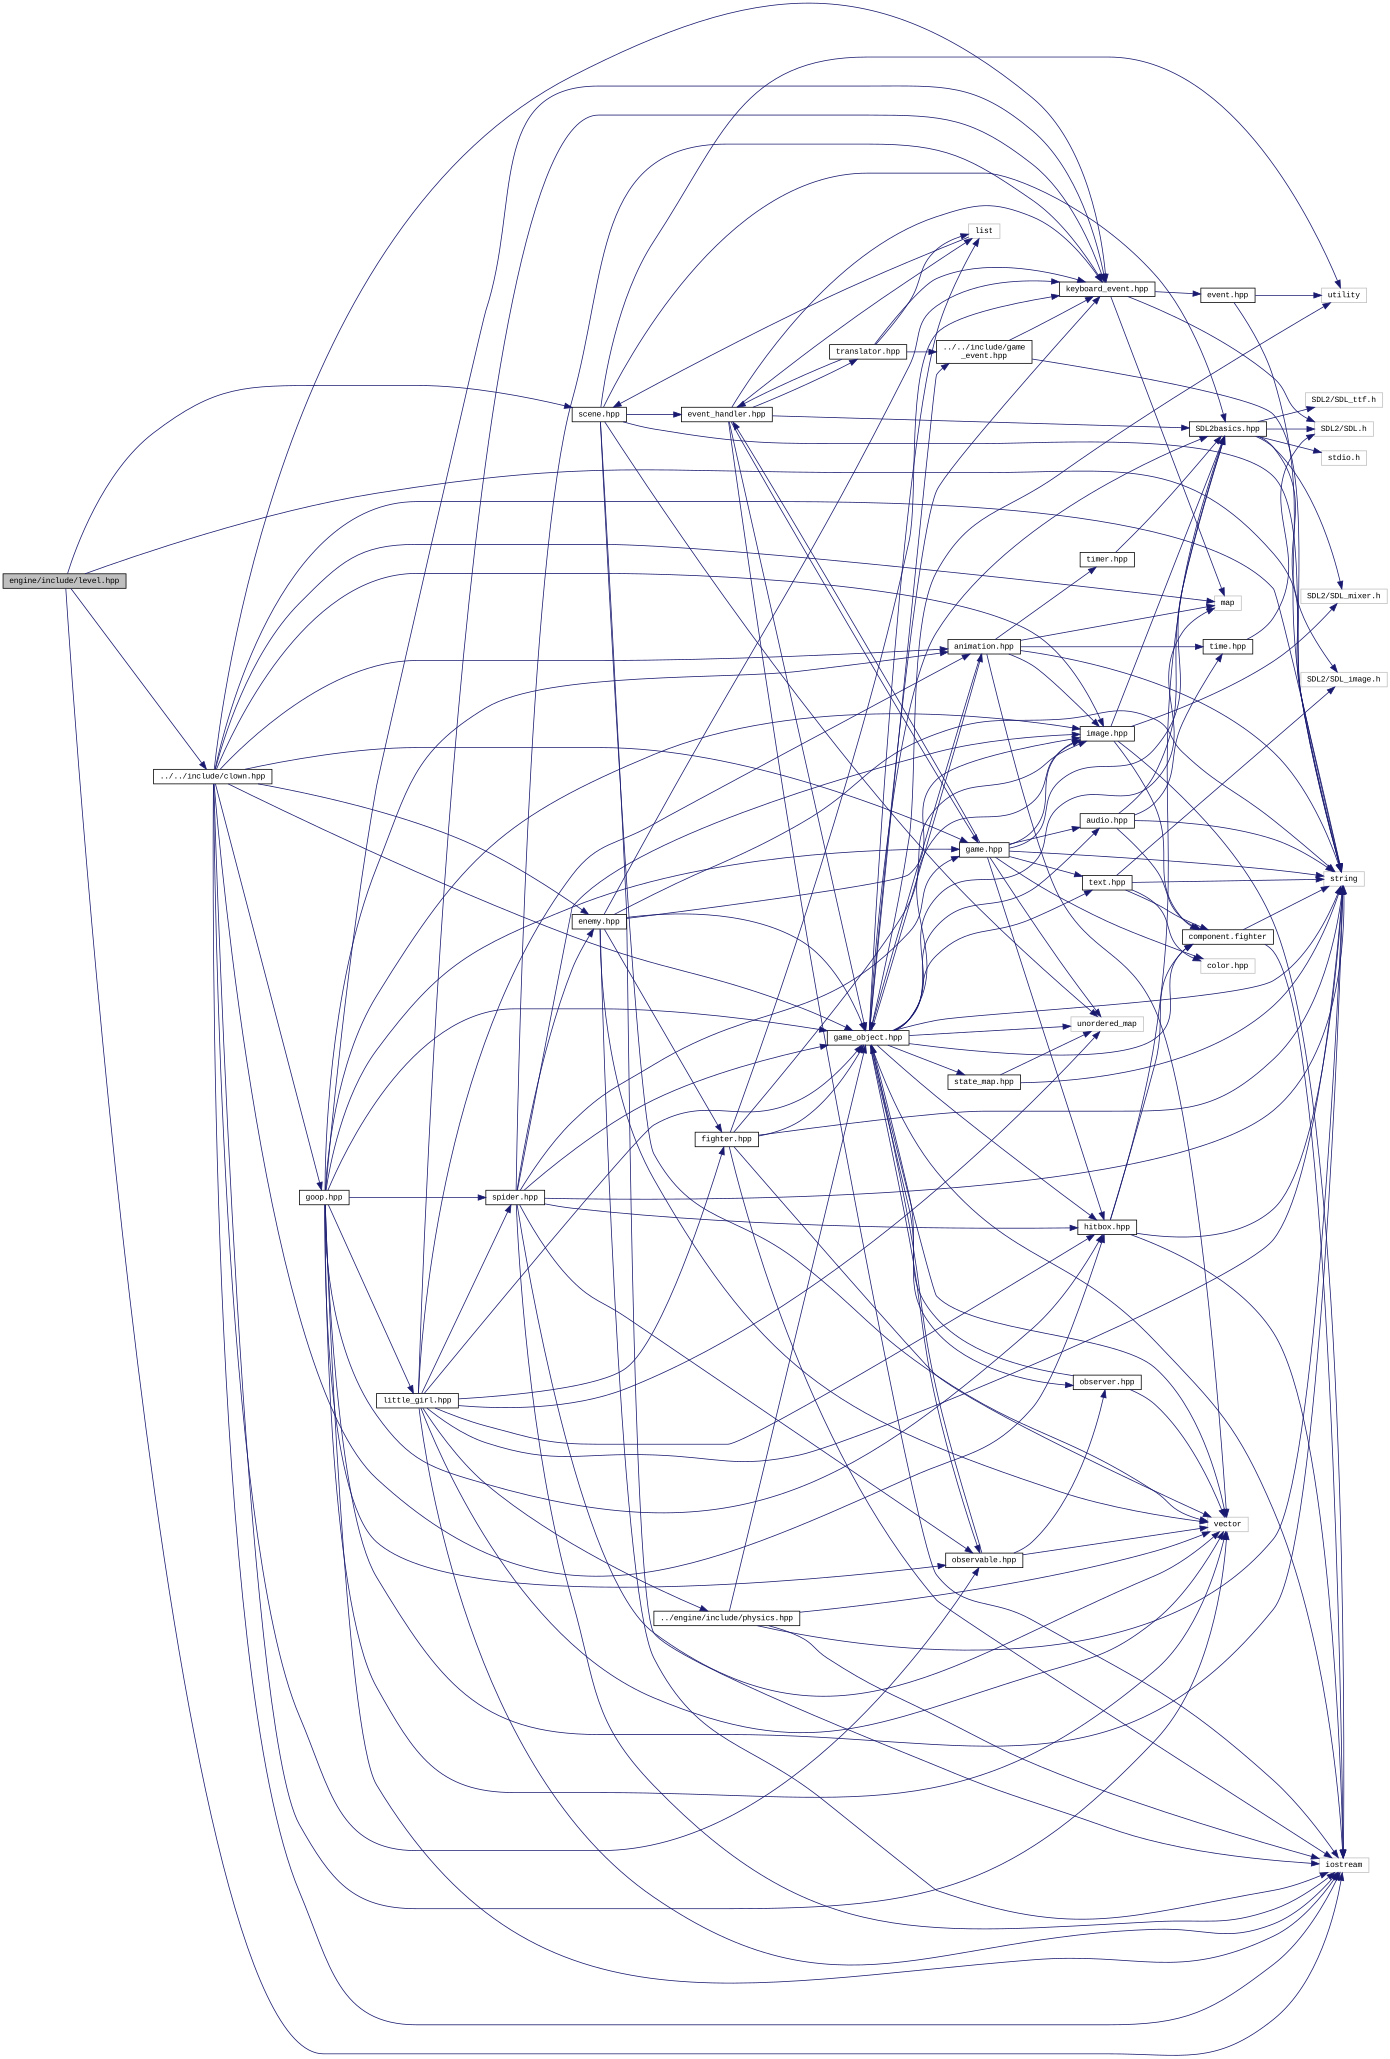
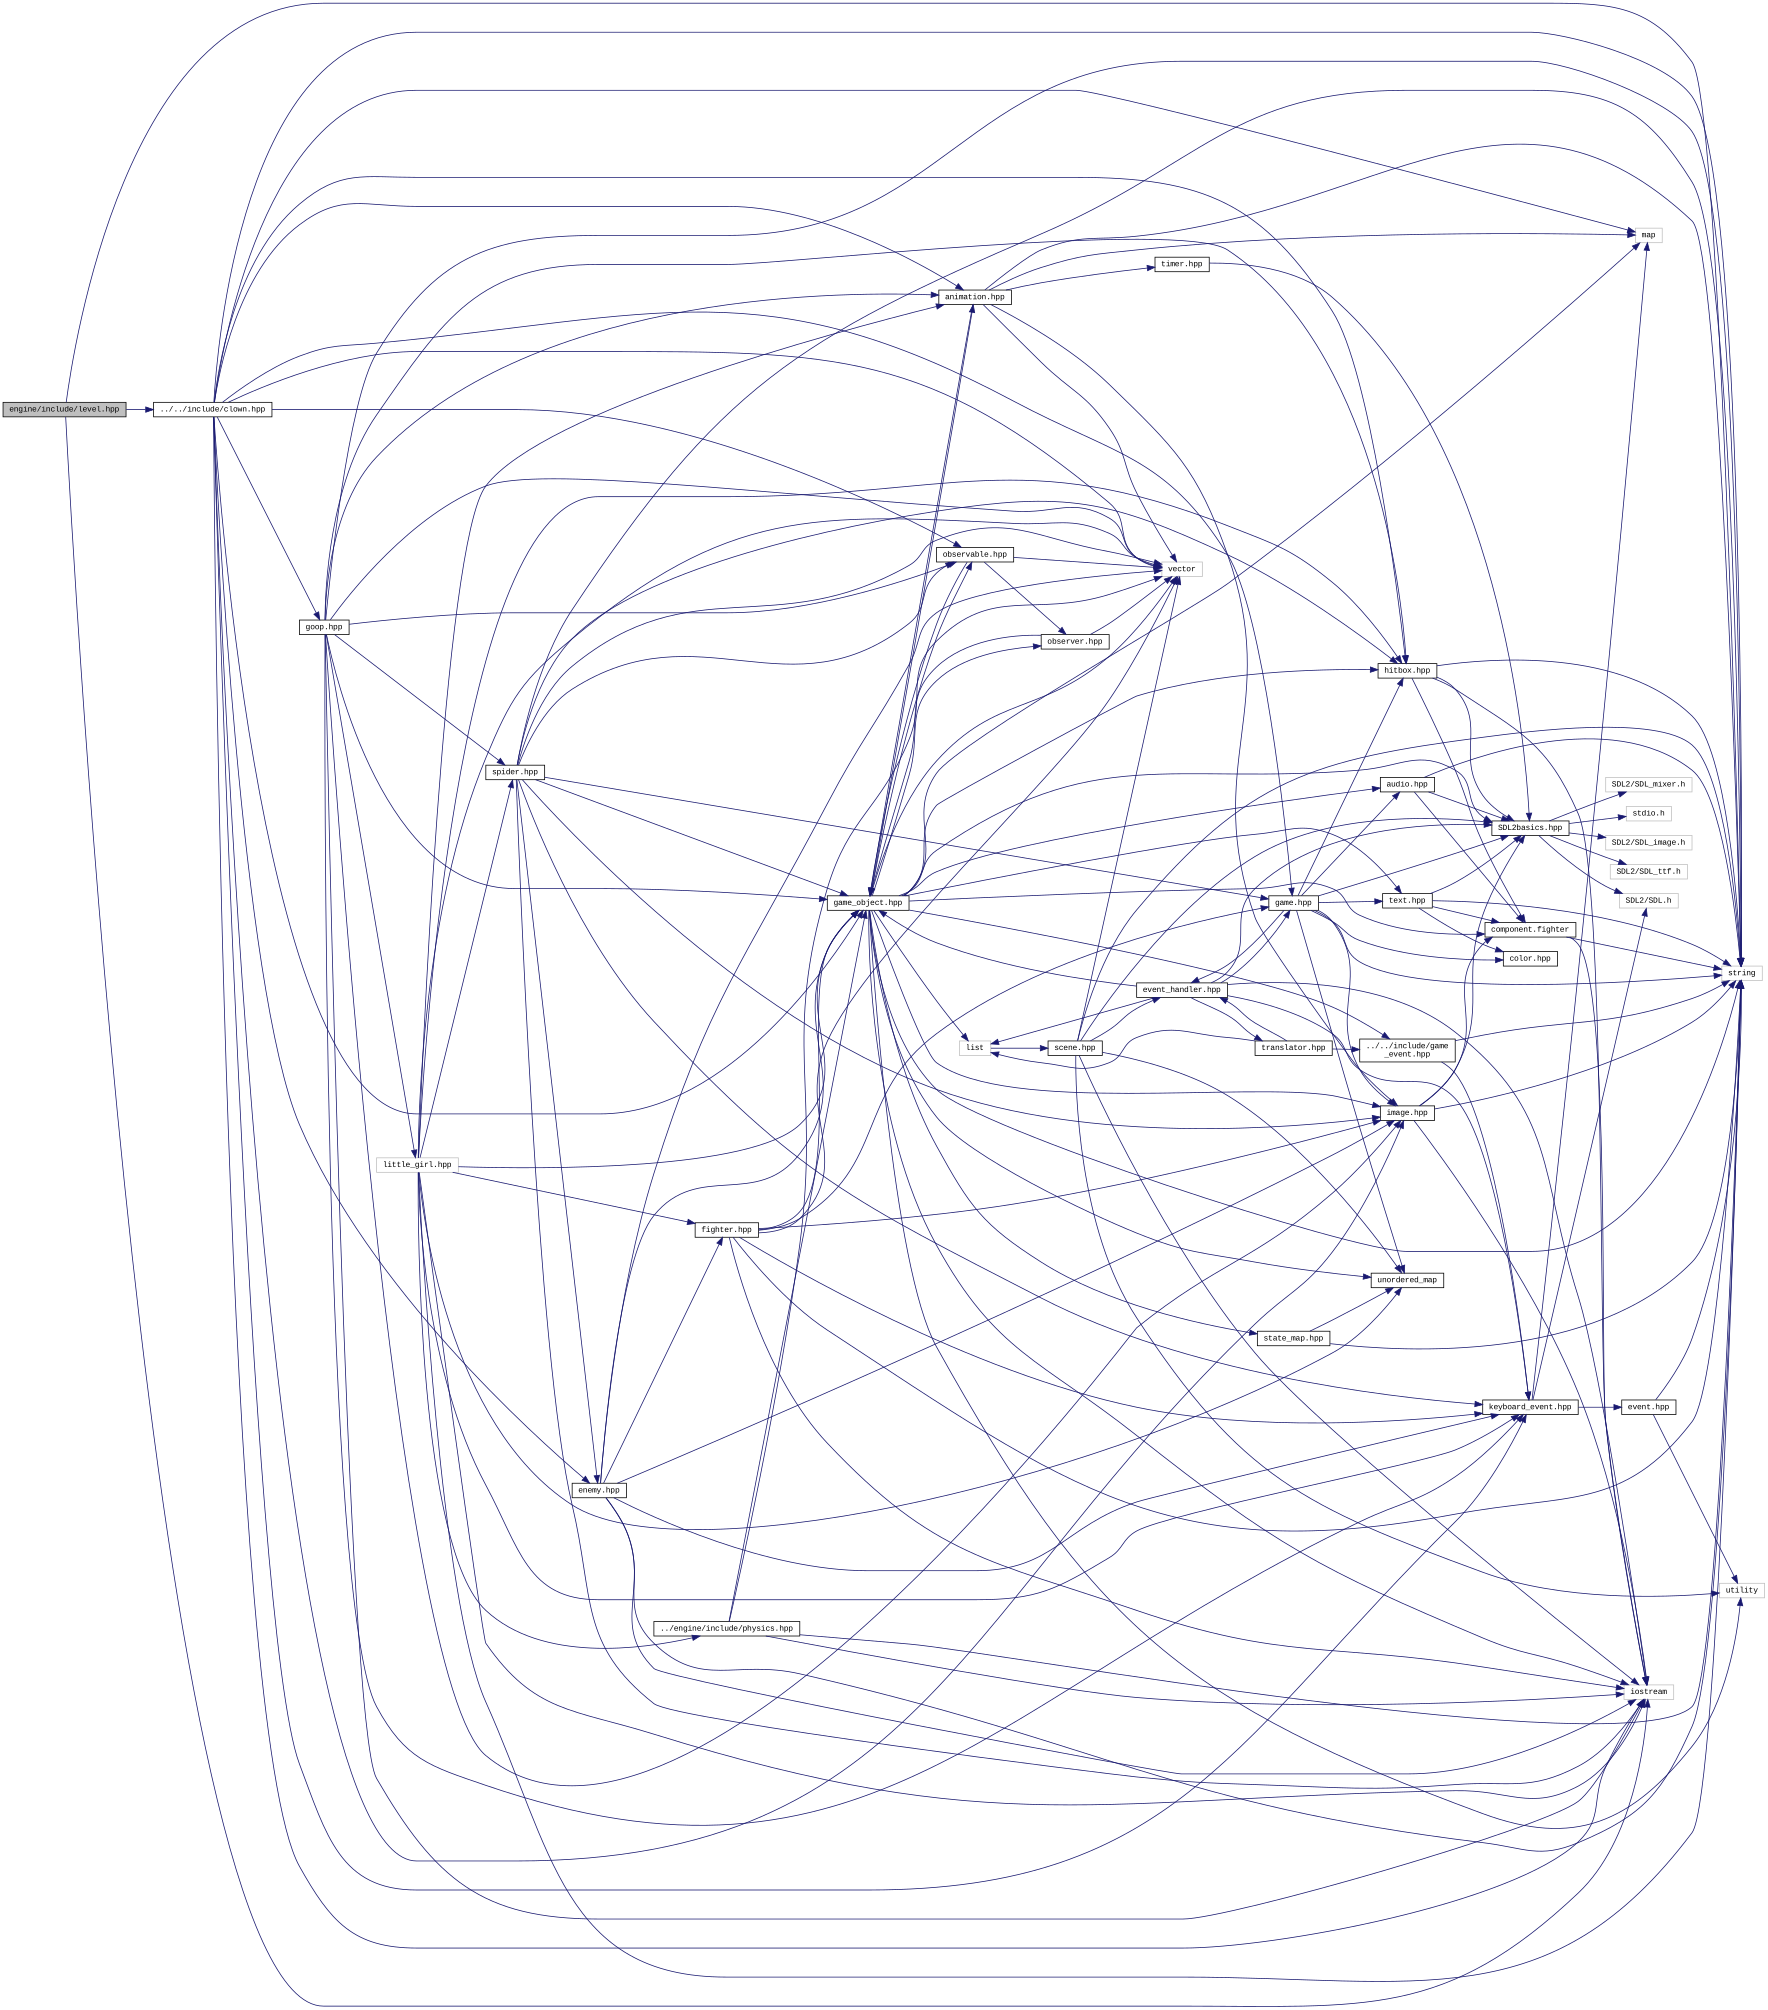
edge "translator.hpp" -> "keyboard_event.hpp": removed
edge "engine/include/level.hpp" -> "scene.hpp": removed
edge "game_object.hpp" -> "keyboard_event.hpp": removed
node "time.hpp": removed
edge "image.hpp" -> "SDL2/SDL_mixer.h": now "image.hpp" -> "string"
edge "text.hpp" -> "SDL2/SDL_image.h": now "text.hpp" -> "SDL2basics.hpp"
edge "goop.hpp" -> "game.hpp": now "fighter.hpp" -> "game.hpp"
node "color.hpp": color grey75 -> black
node "unordered_map": color grey75 -> black
node "little_girl.hpp": color black -> grey75
